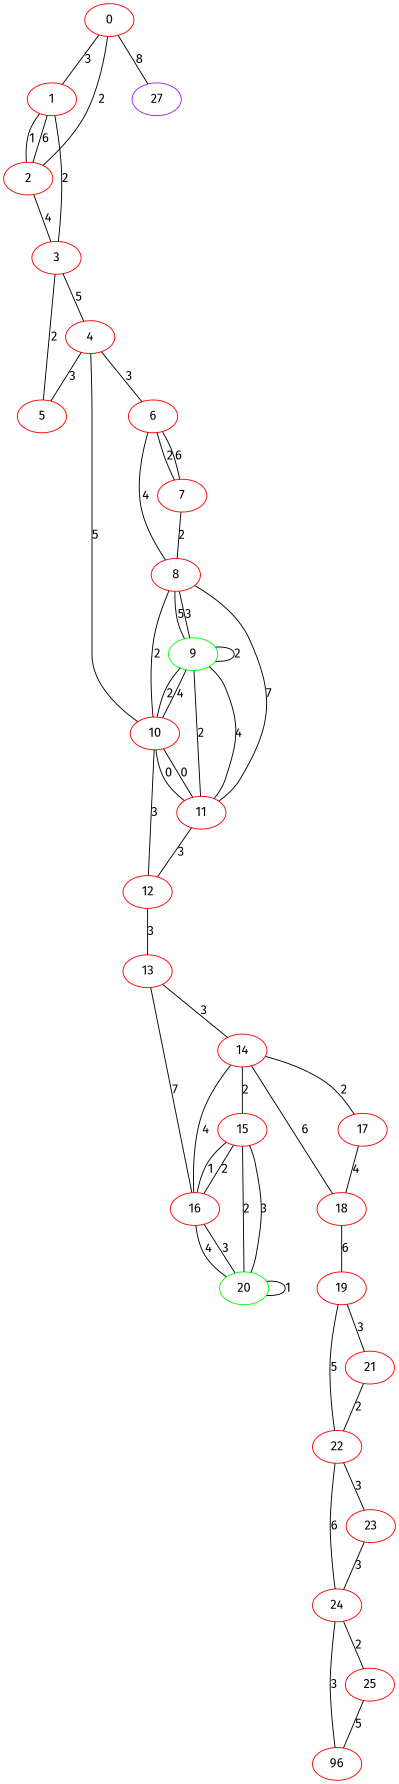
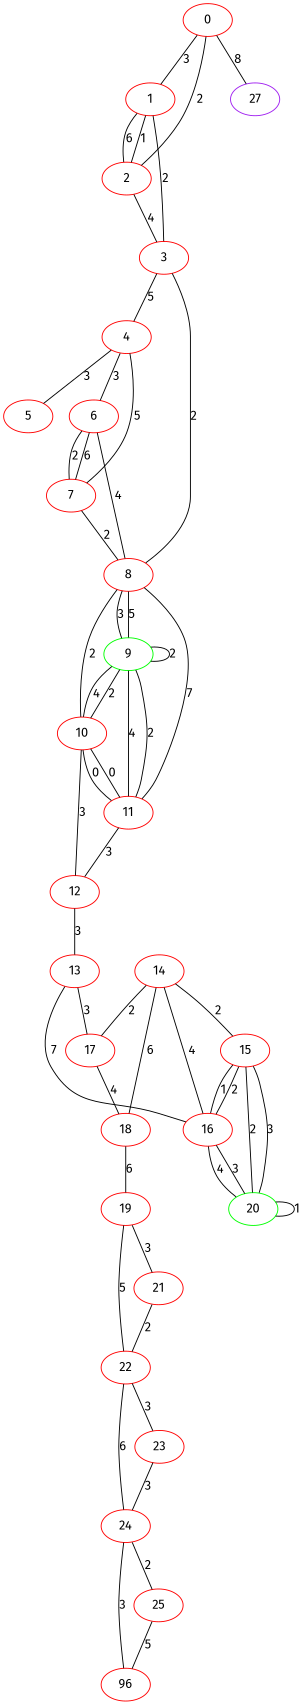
edge "3" -- "5": now "3" -- "8"
edge "4" -- "10": now "4" -- "7"
edge "13" -- "14": now "13" -- "17"
